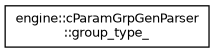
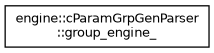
node "engine::cParamGrpGenParser ::group_type_": label "engine::cParamGrpGenParser ::group_type_" -> "engine::cParamGrpGenParser ::group_engine_"
